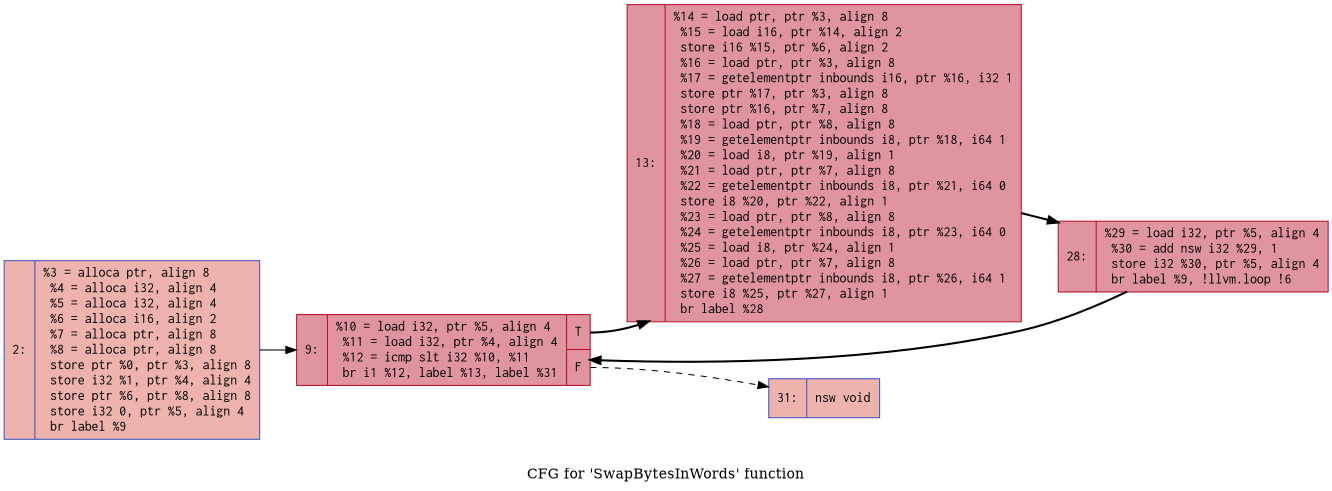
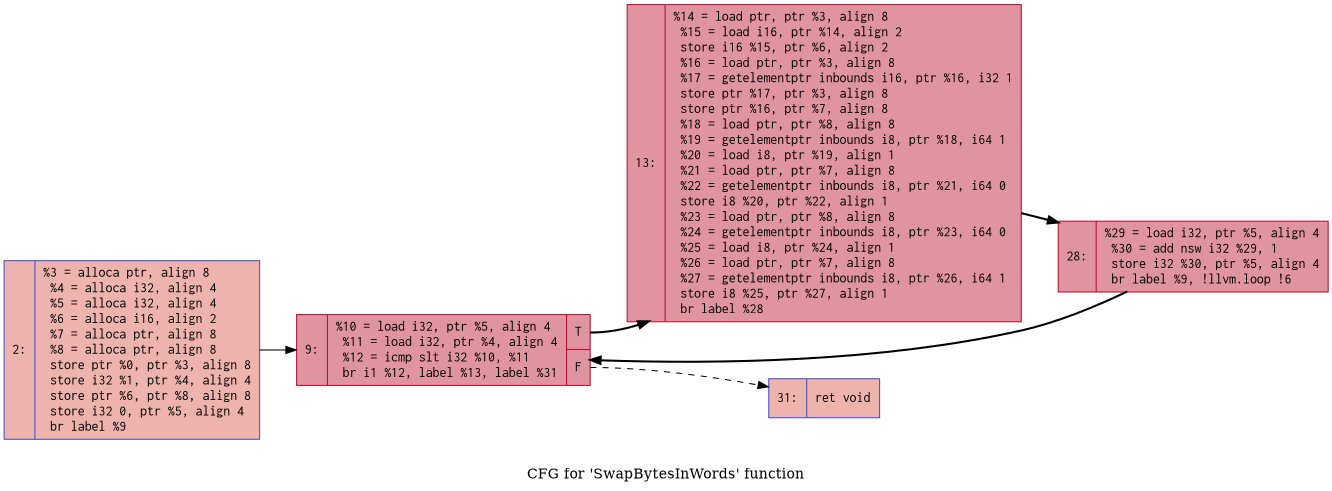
node "31:": text "nsw void" -> "ret void"
